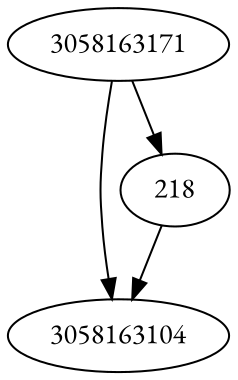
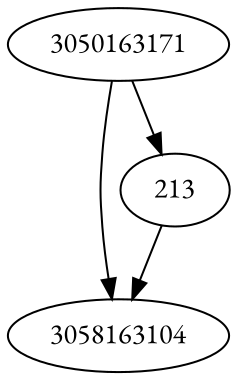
node "3058163171": label "3058163171" -> "3050163171"
node "218": label "218" -> "213"
